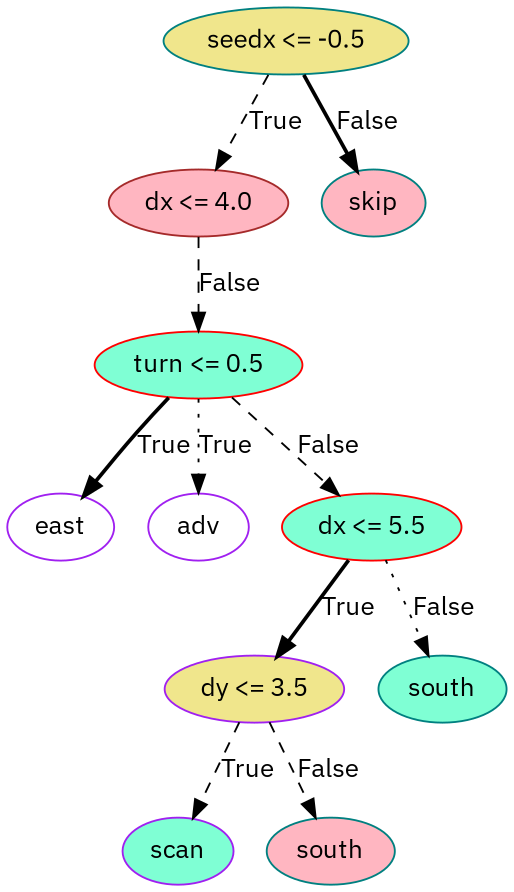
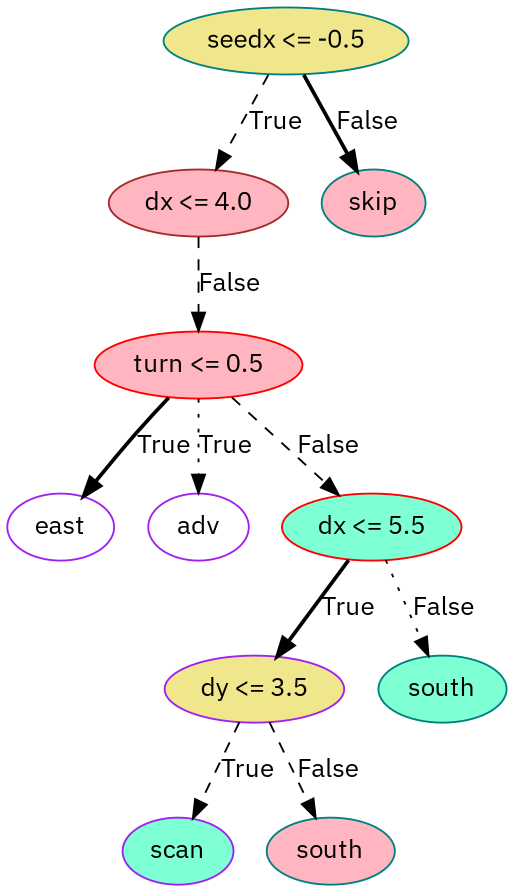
node "turn <= 0.5": fillcolor aquamarine -> lightpink
